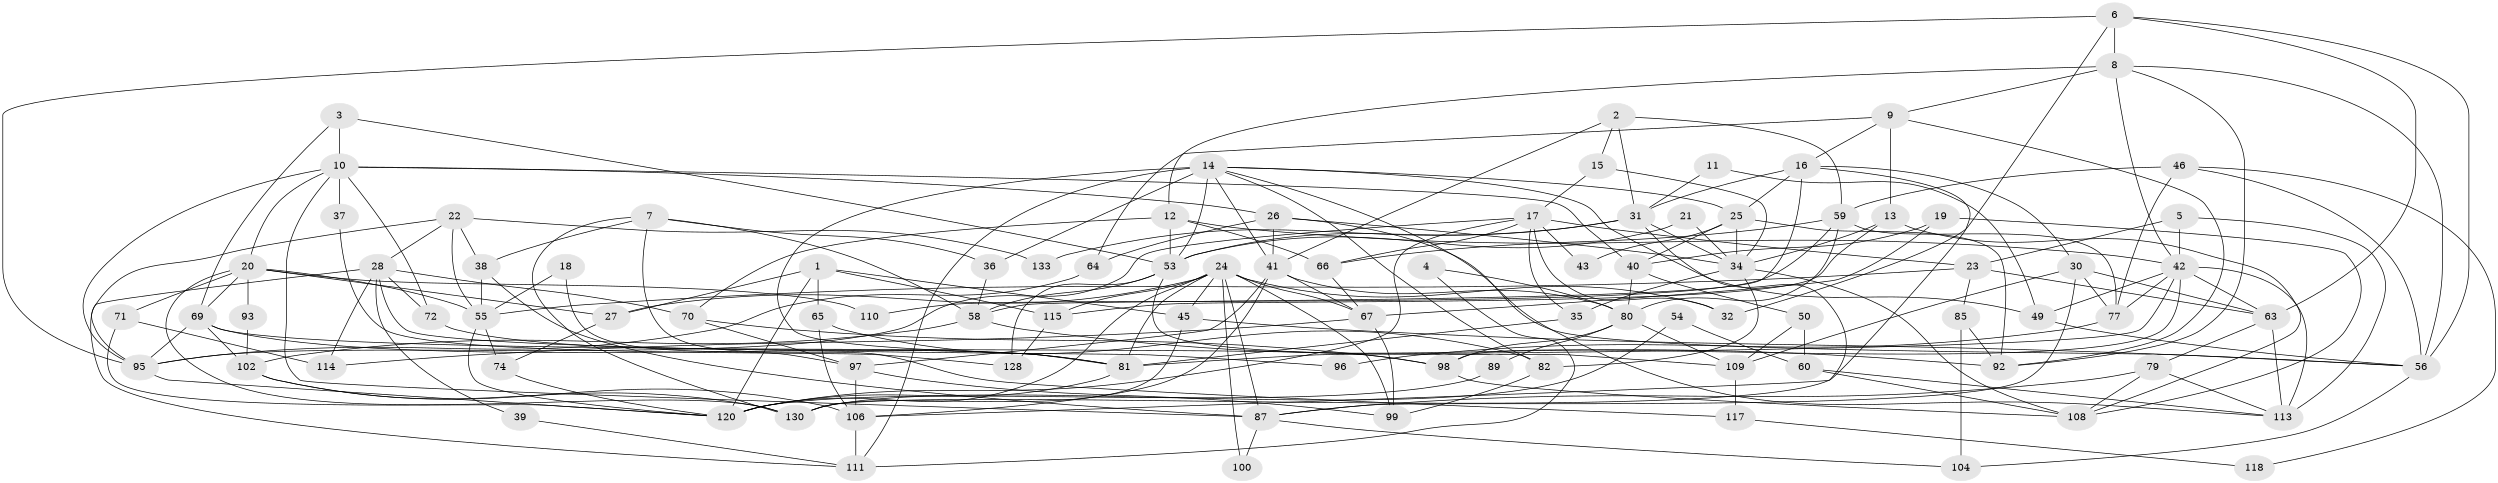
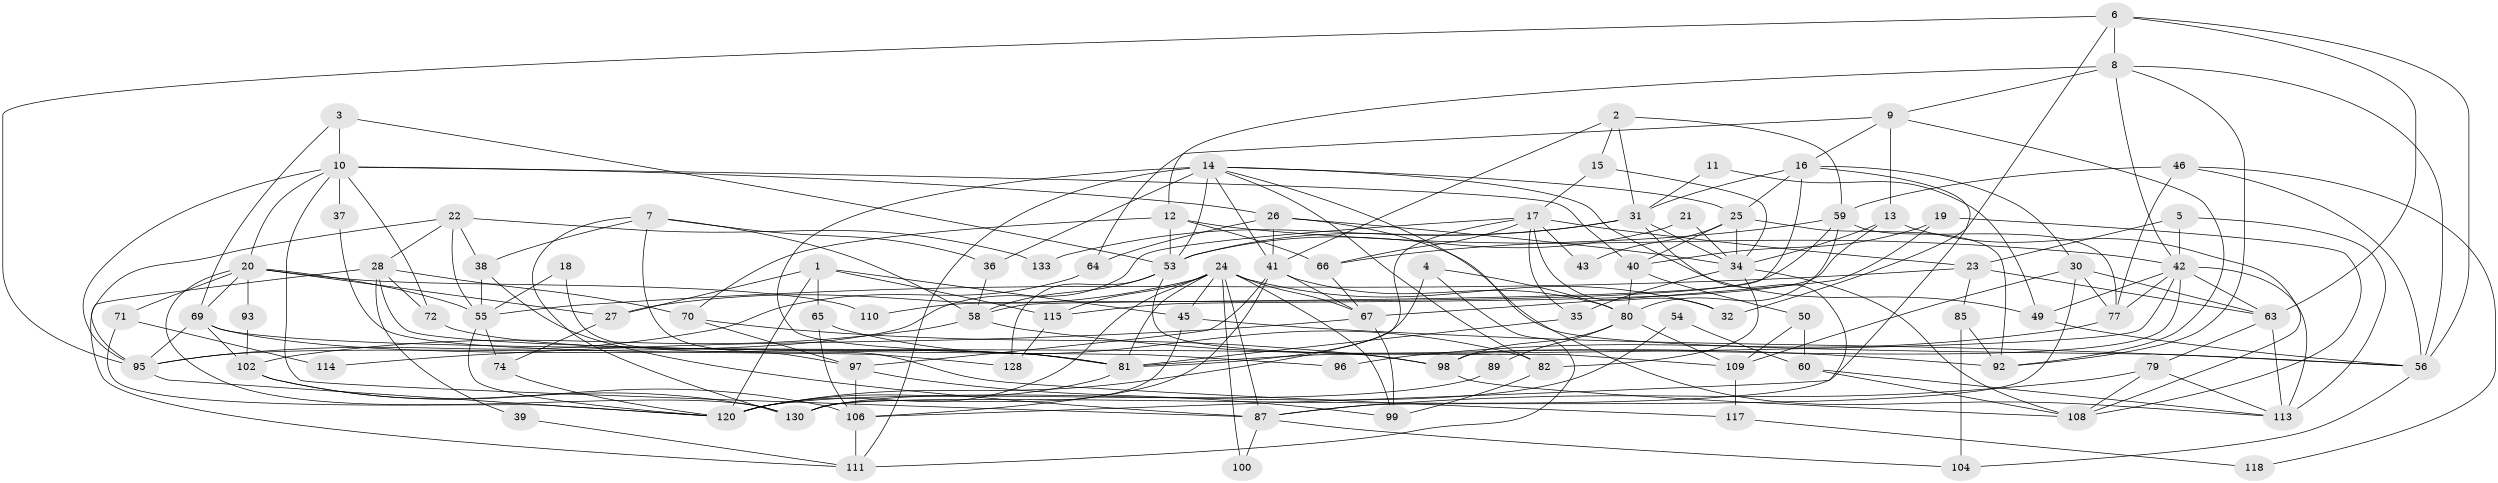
edge "28" -- "114": removed
edge "4" -- "81": added
